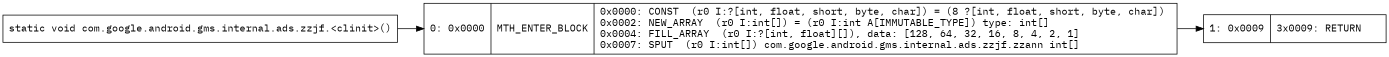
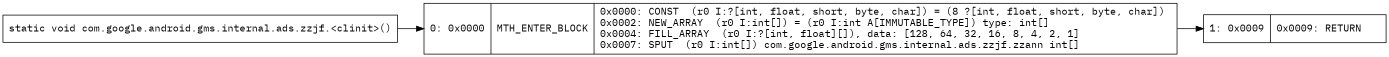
node "1: 0x0009": text "3x0009: RETURN" -> "0x0009: RETURN"
